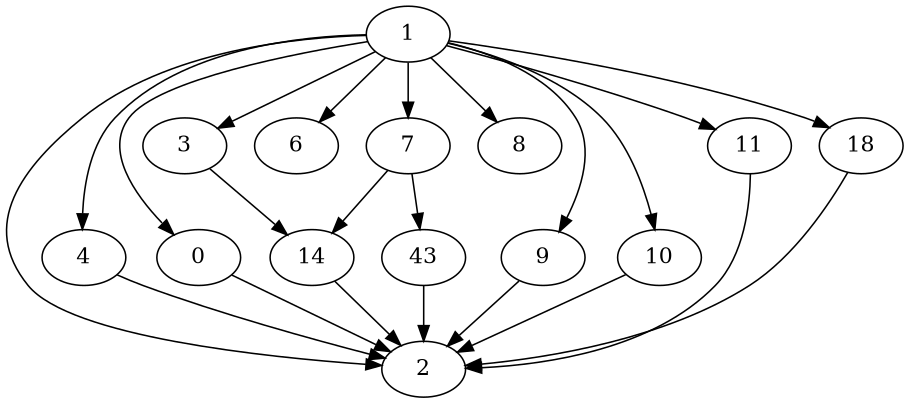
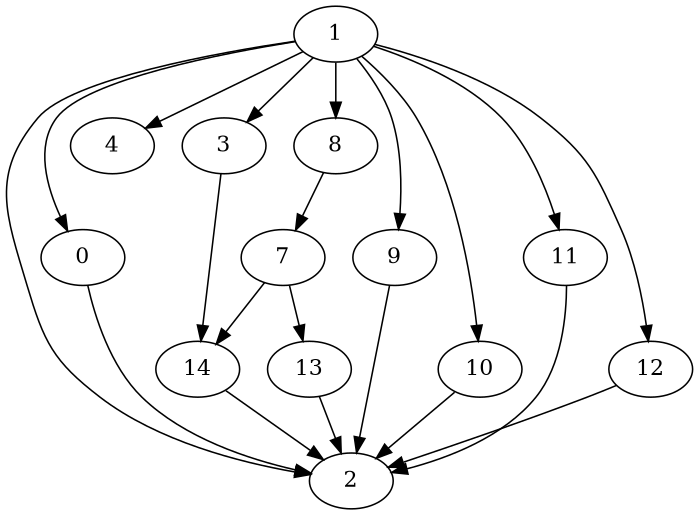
edge "1" -> "7": now "8" -> "7"
node "6": removed
node "18": label "18" -> "12"
node "43": label "43" -> "13"
edge "4" -> "2": removed
